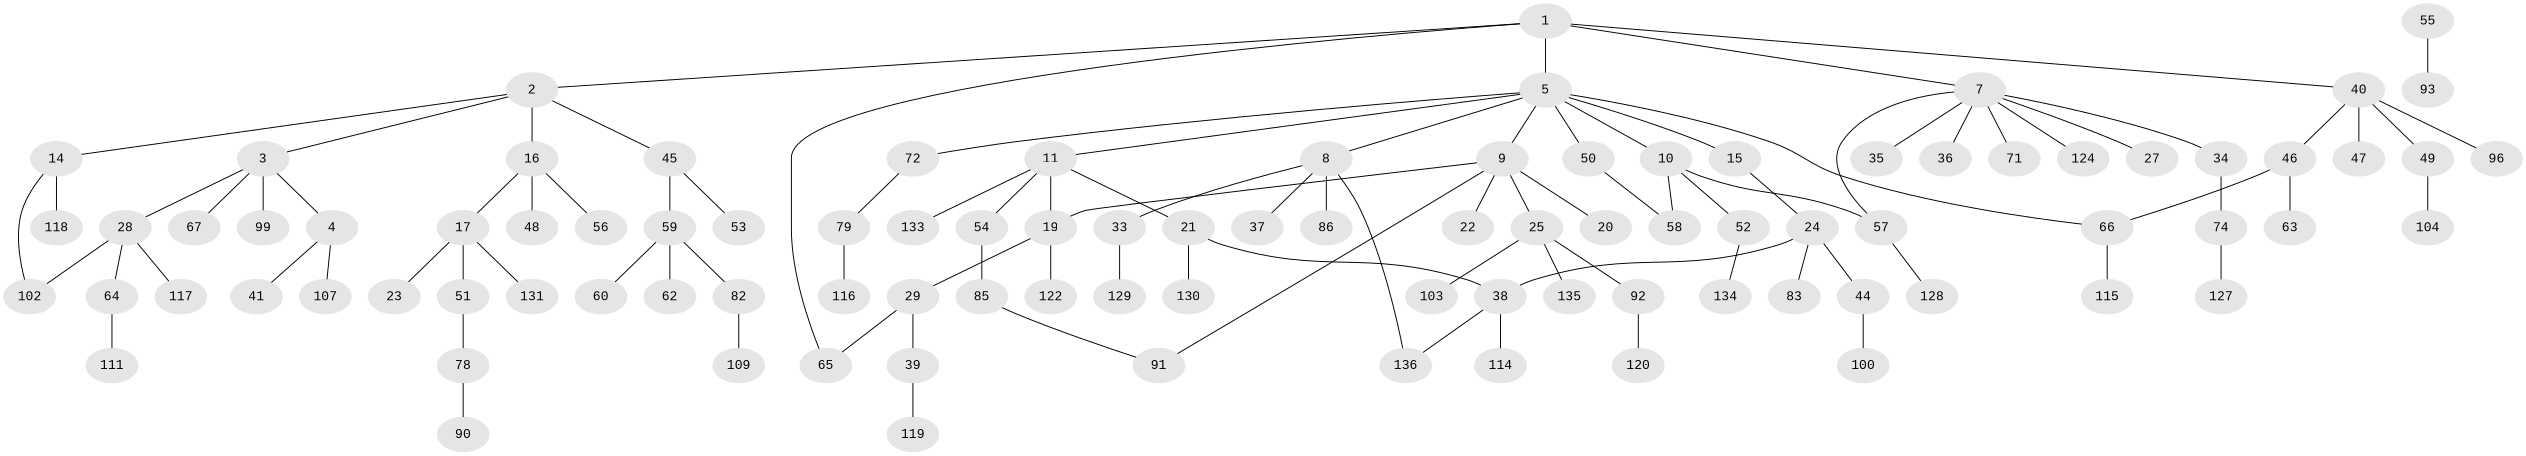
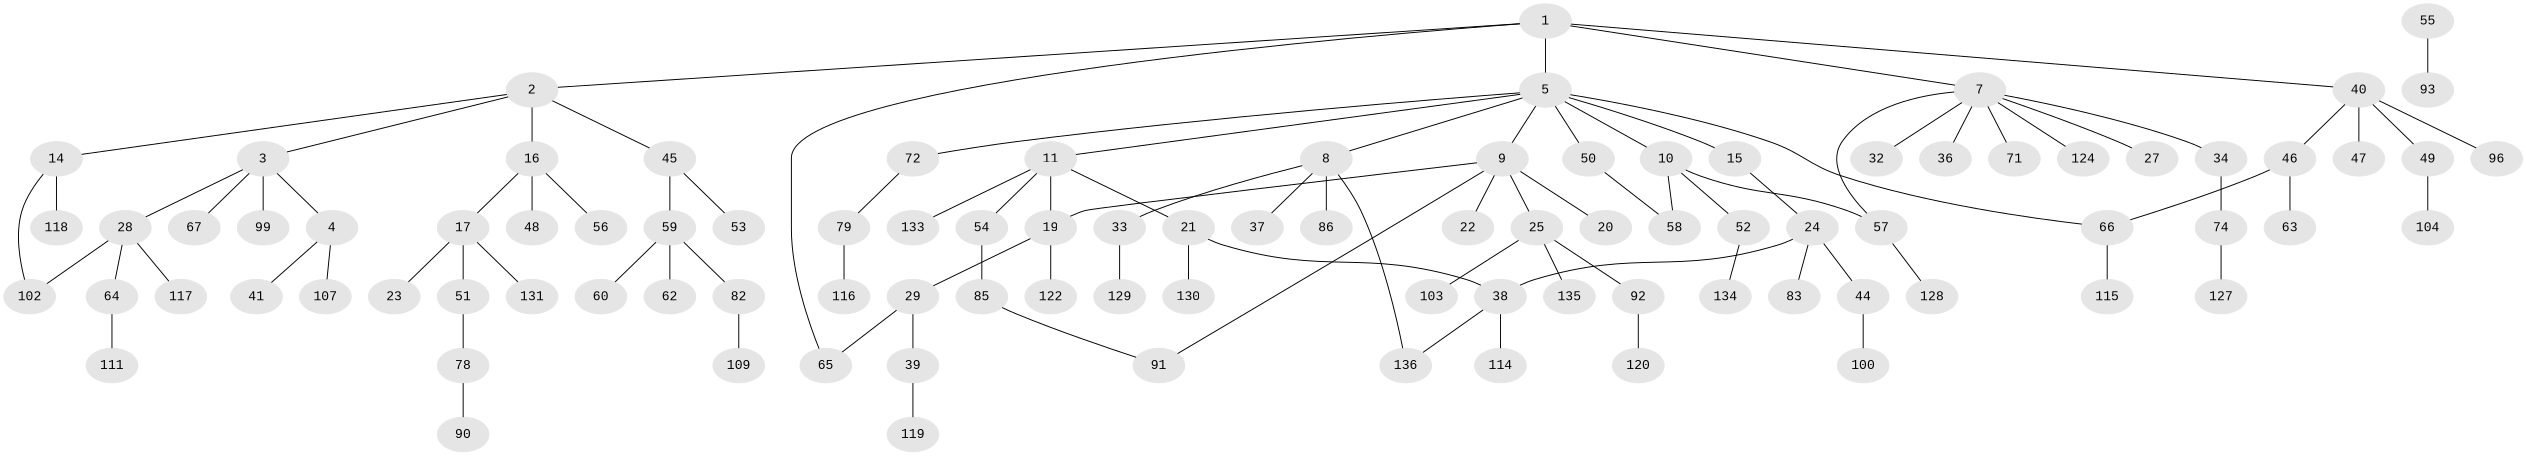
node "35": label "35" -> "32"
